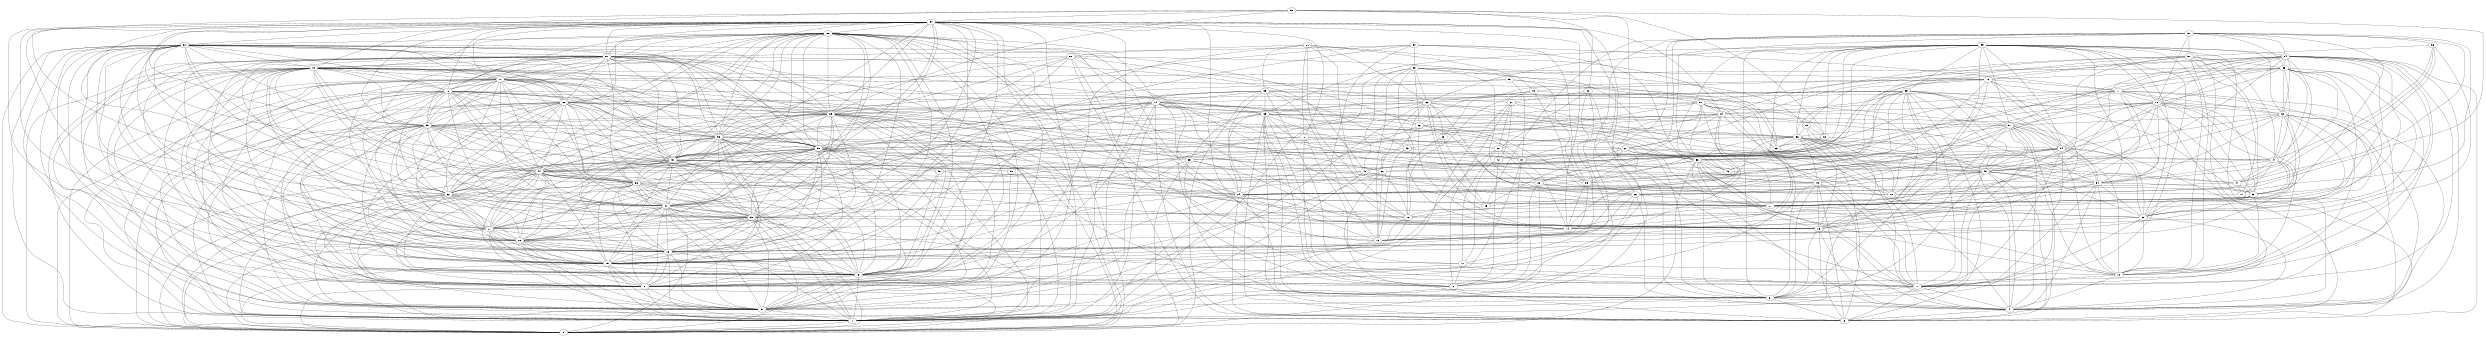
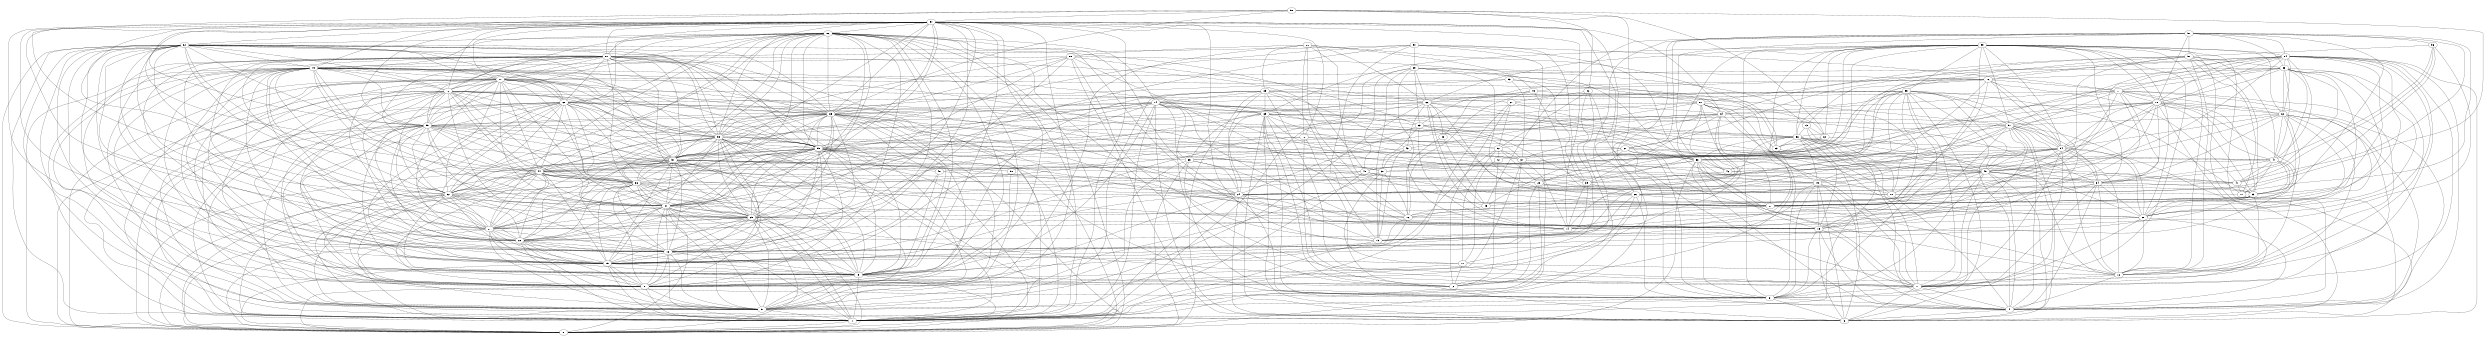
edge "68" -> "72": removed
edge "35" -> "65": now "31" -> "65"
edge "30" -> "66": now "30" -> "43"
edge "42" -> "67": removed
edge "37" -> "71": now "16" -> "71"
edge "41" -> "46": added
edge "18" -> "51": added
edge "0" -> "81": now "0" -> "55"
edge "9" -> "44": removed
edge "1" -> "90": added
